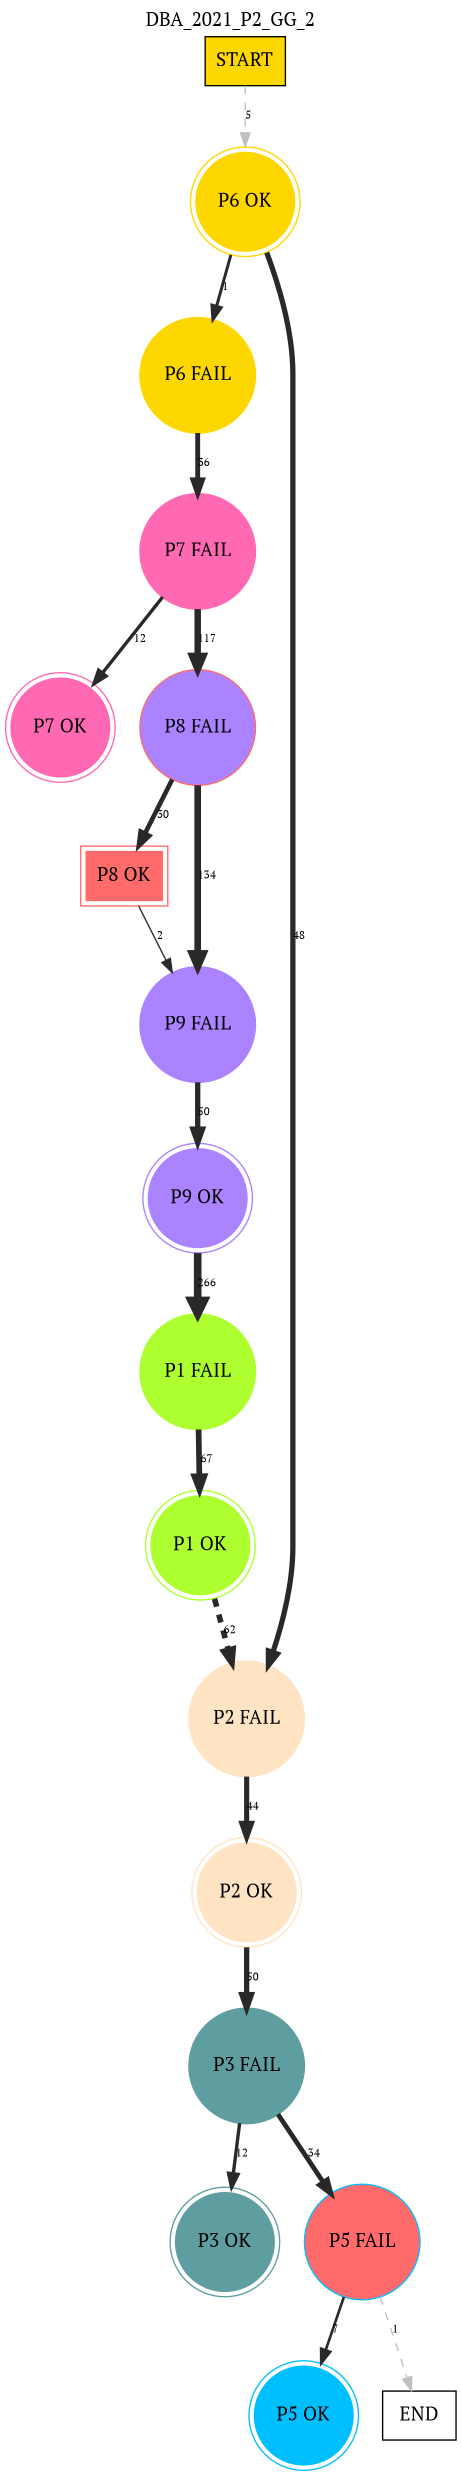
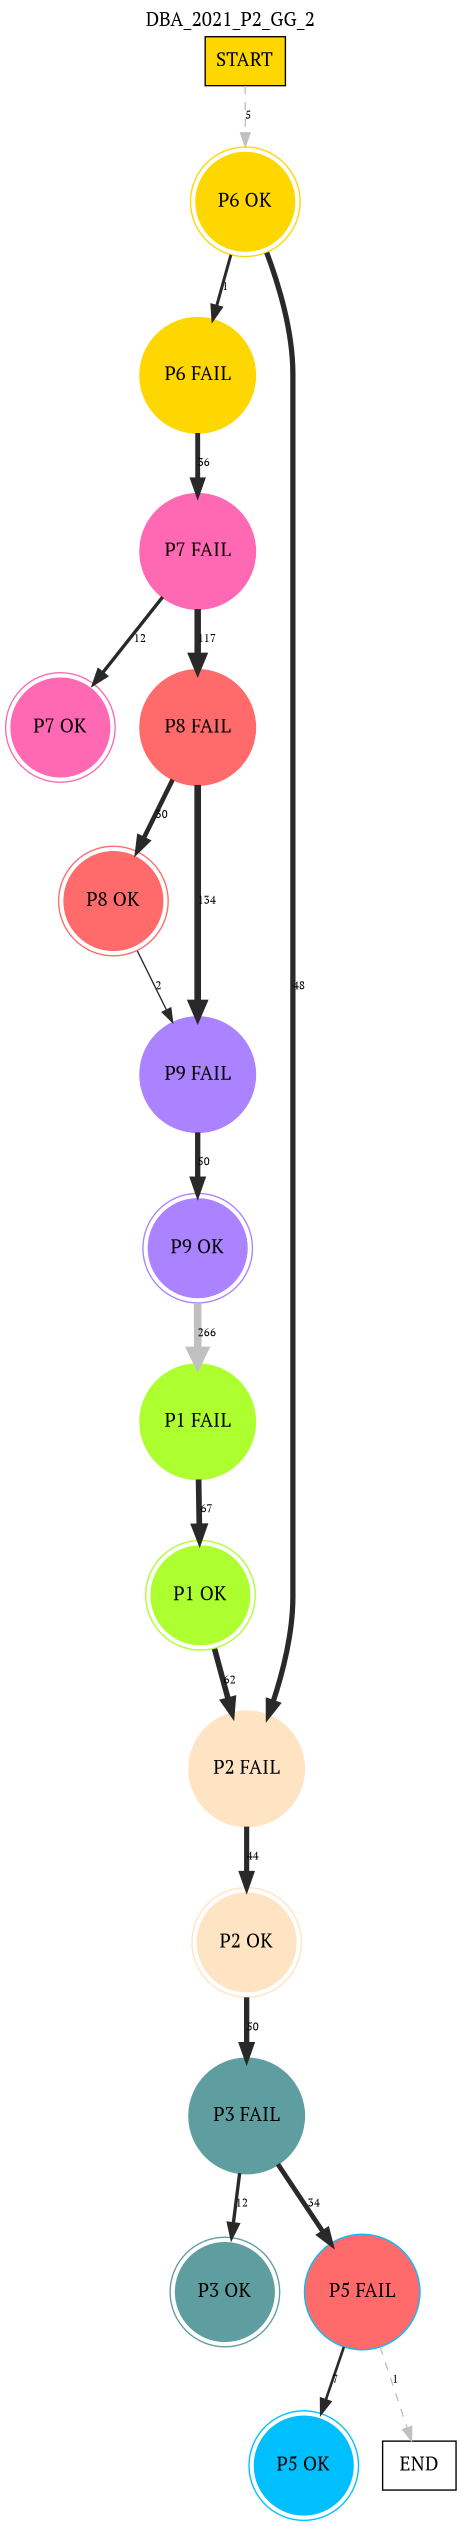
node "P8 FAIL": fillcolor mediumpurple1 -> indianred1
node "P8 OK": shape box -> circle
edge "P9 OK" -> "P1 FAIL": color grey16 -> grey
edge "P1 OK" -> "P2 FAIL": style dashed -> solid
